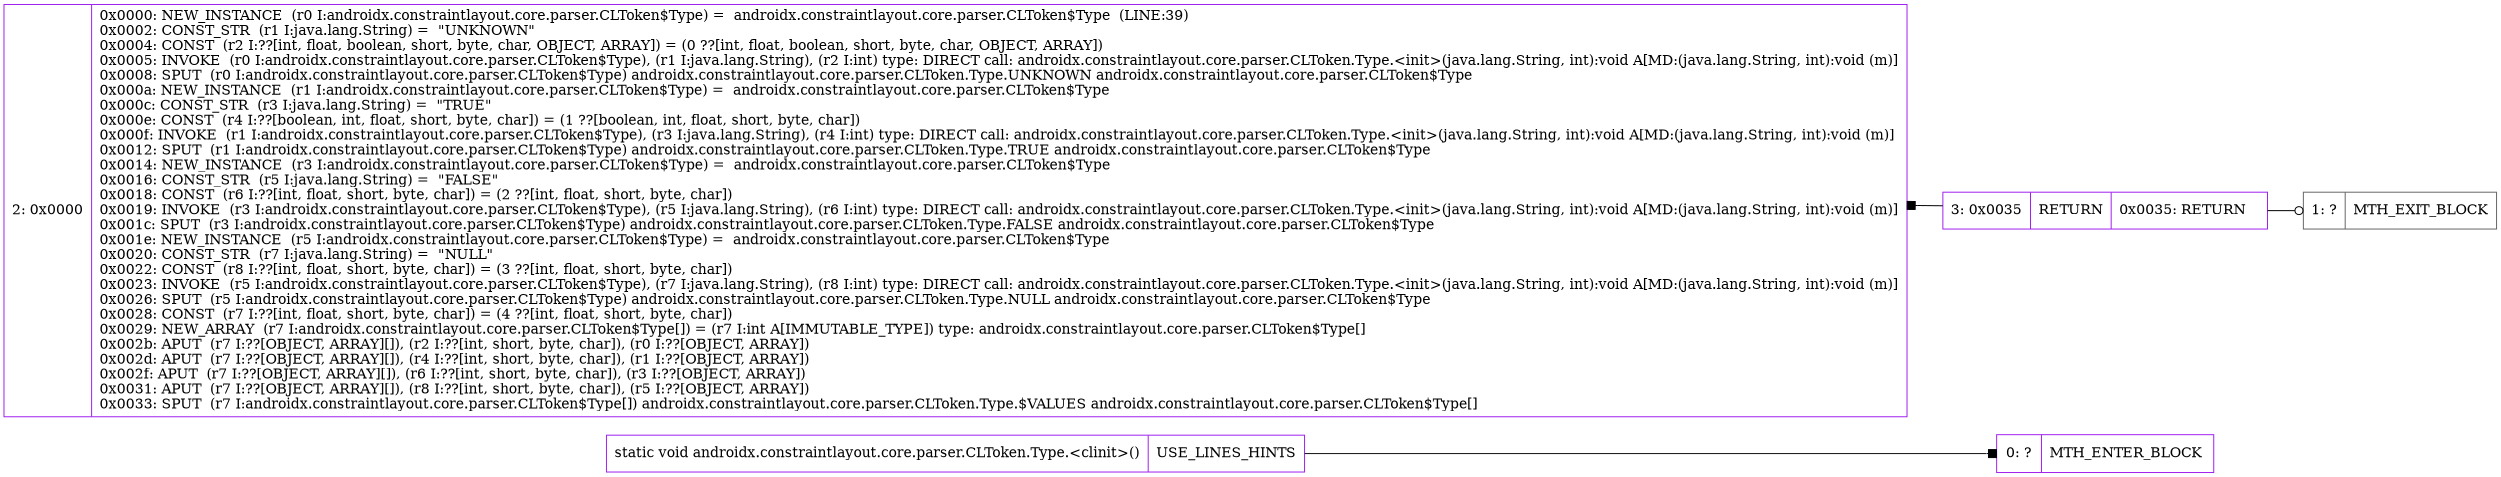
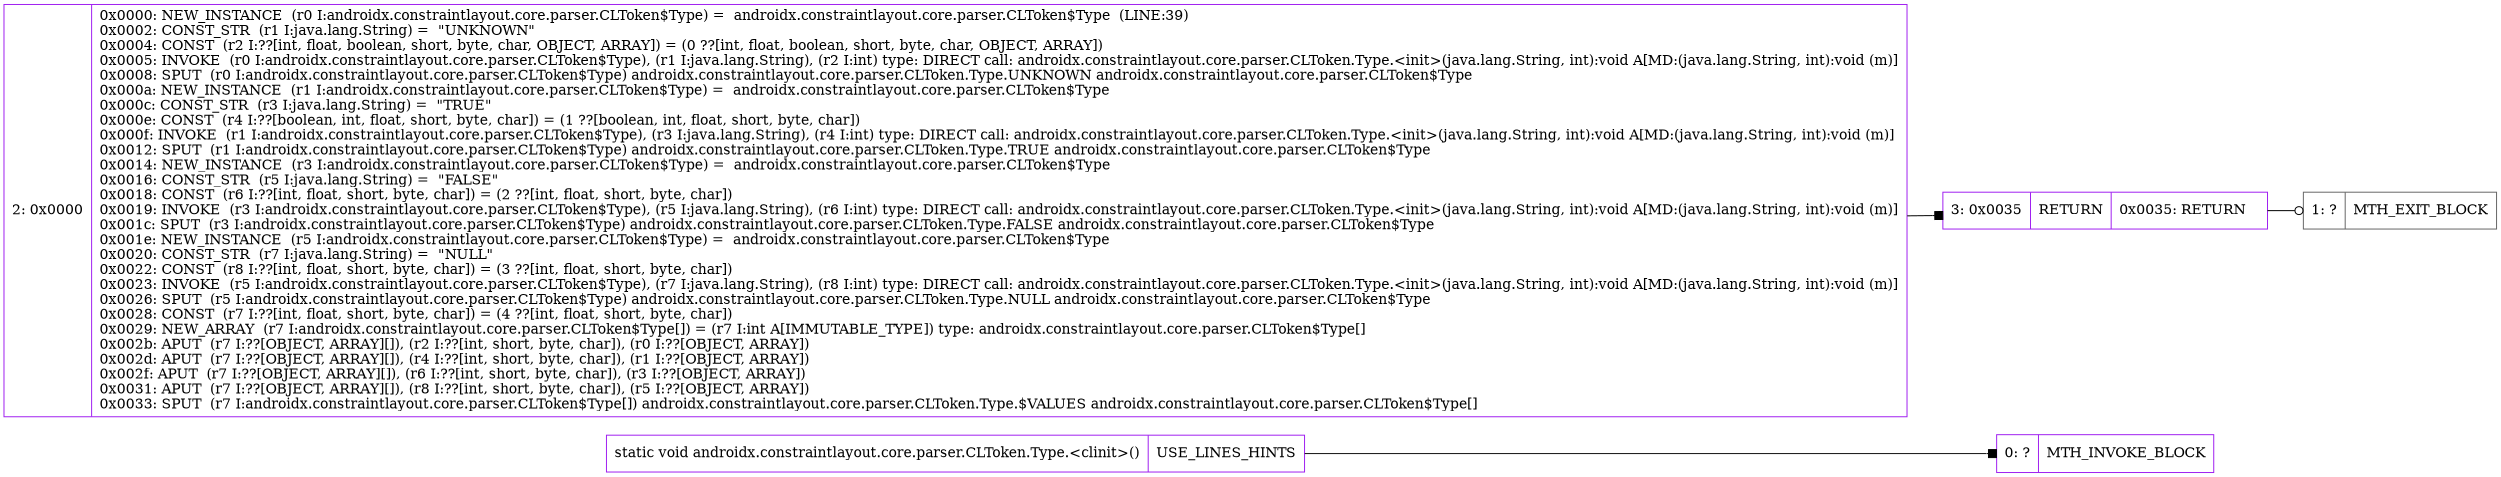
edge "3: 0x0035" -> "2: 0x0000": reversed
node "0: ?": text "MTH_ENTER_BLOCK" -> "MTH_INVOKE_BLOCK"
